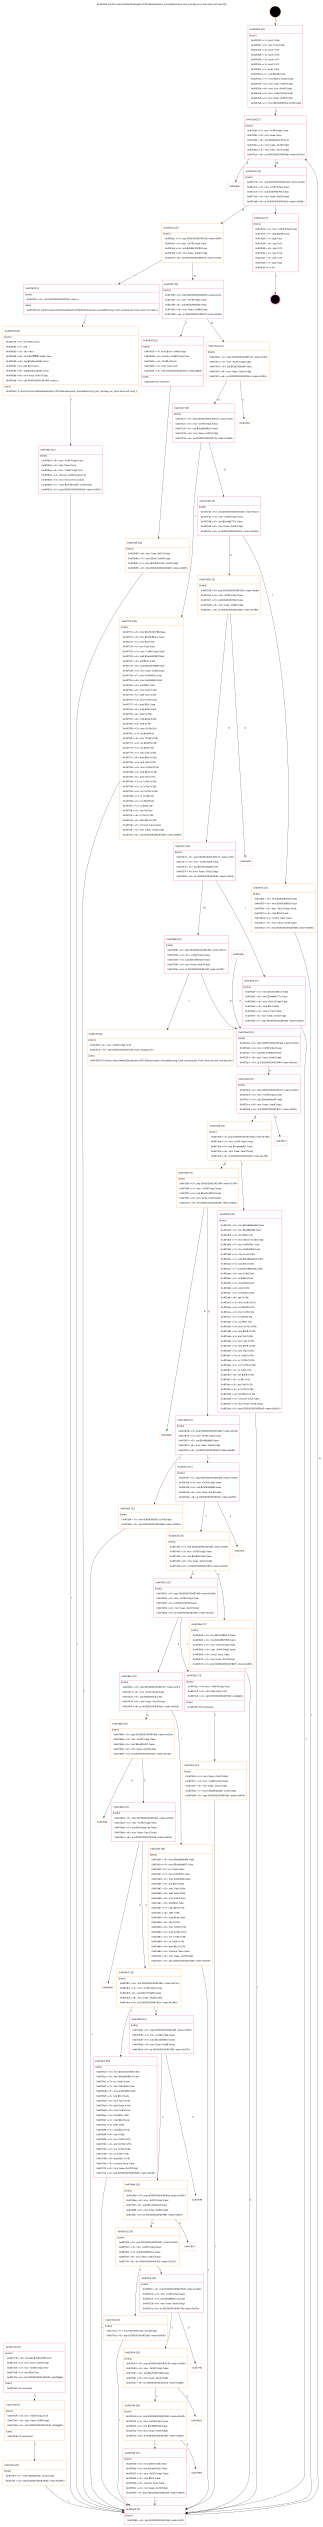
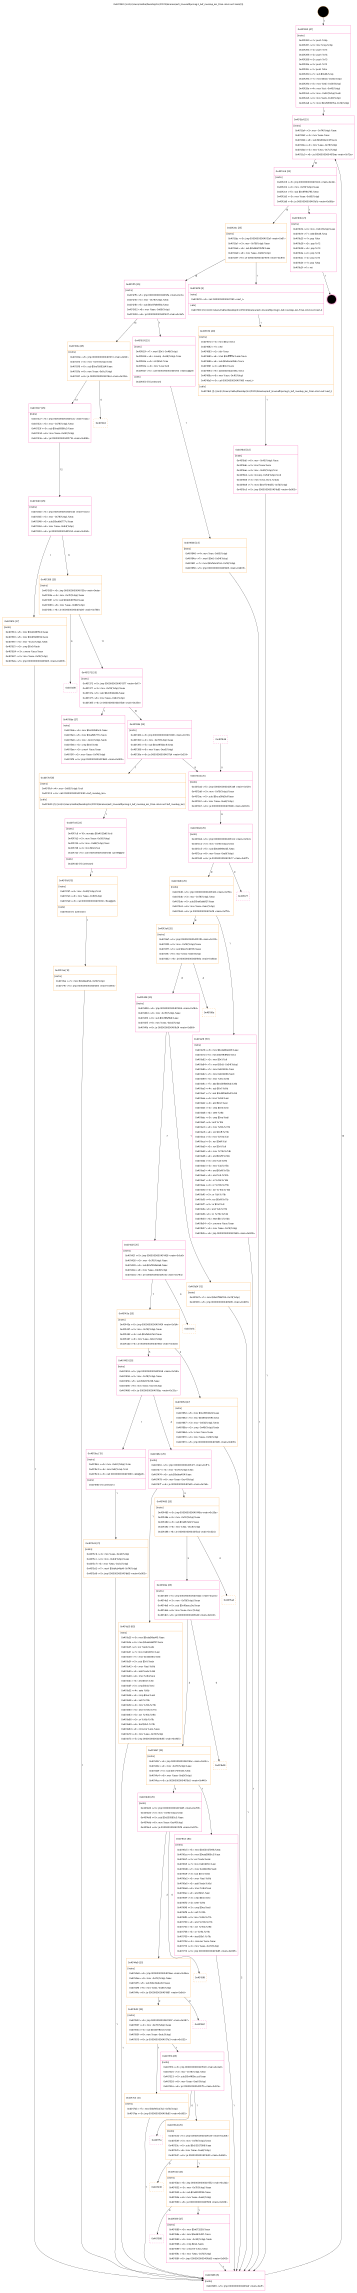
node "0x4019ae": removed
node "0x401718 [155]": removed
edge "0x4017bf [9]" -> "0x4017c8 [23]": added, label "1"
edge "0x4015de [27]" -> "0x401b85 [5]": removed, label "1"
